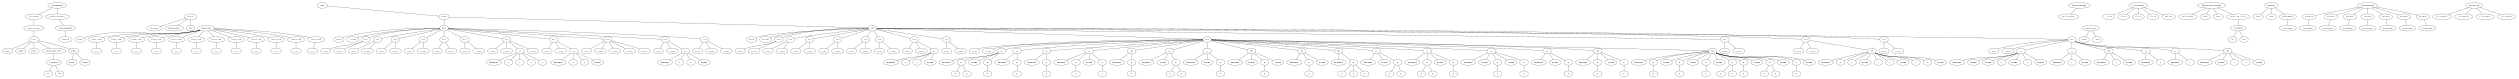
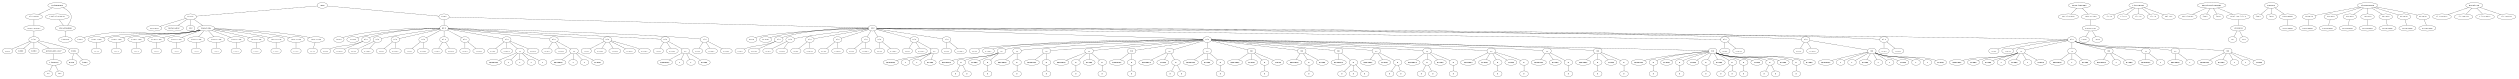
edge "teiHeader" -- "revisionDesc": now "teiHeader" -- "listChange"
edge "text" -- "front": added
node "textClass": added
edge "front" -- "castList": added
